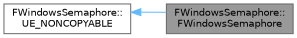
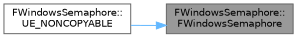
edge "FWindowsSemaphore:: FWindowsSemaphore" -> "FWindowsSemaphore:: UE_NONCOPYABLE": reversed
